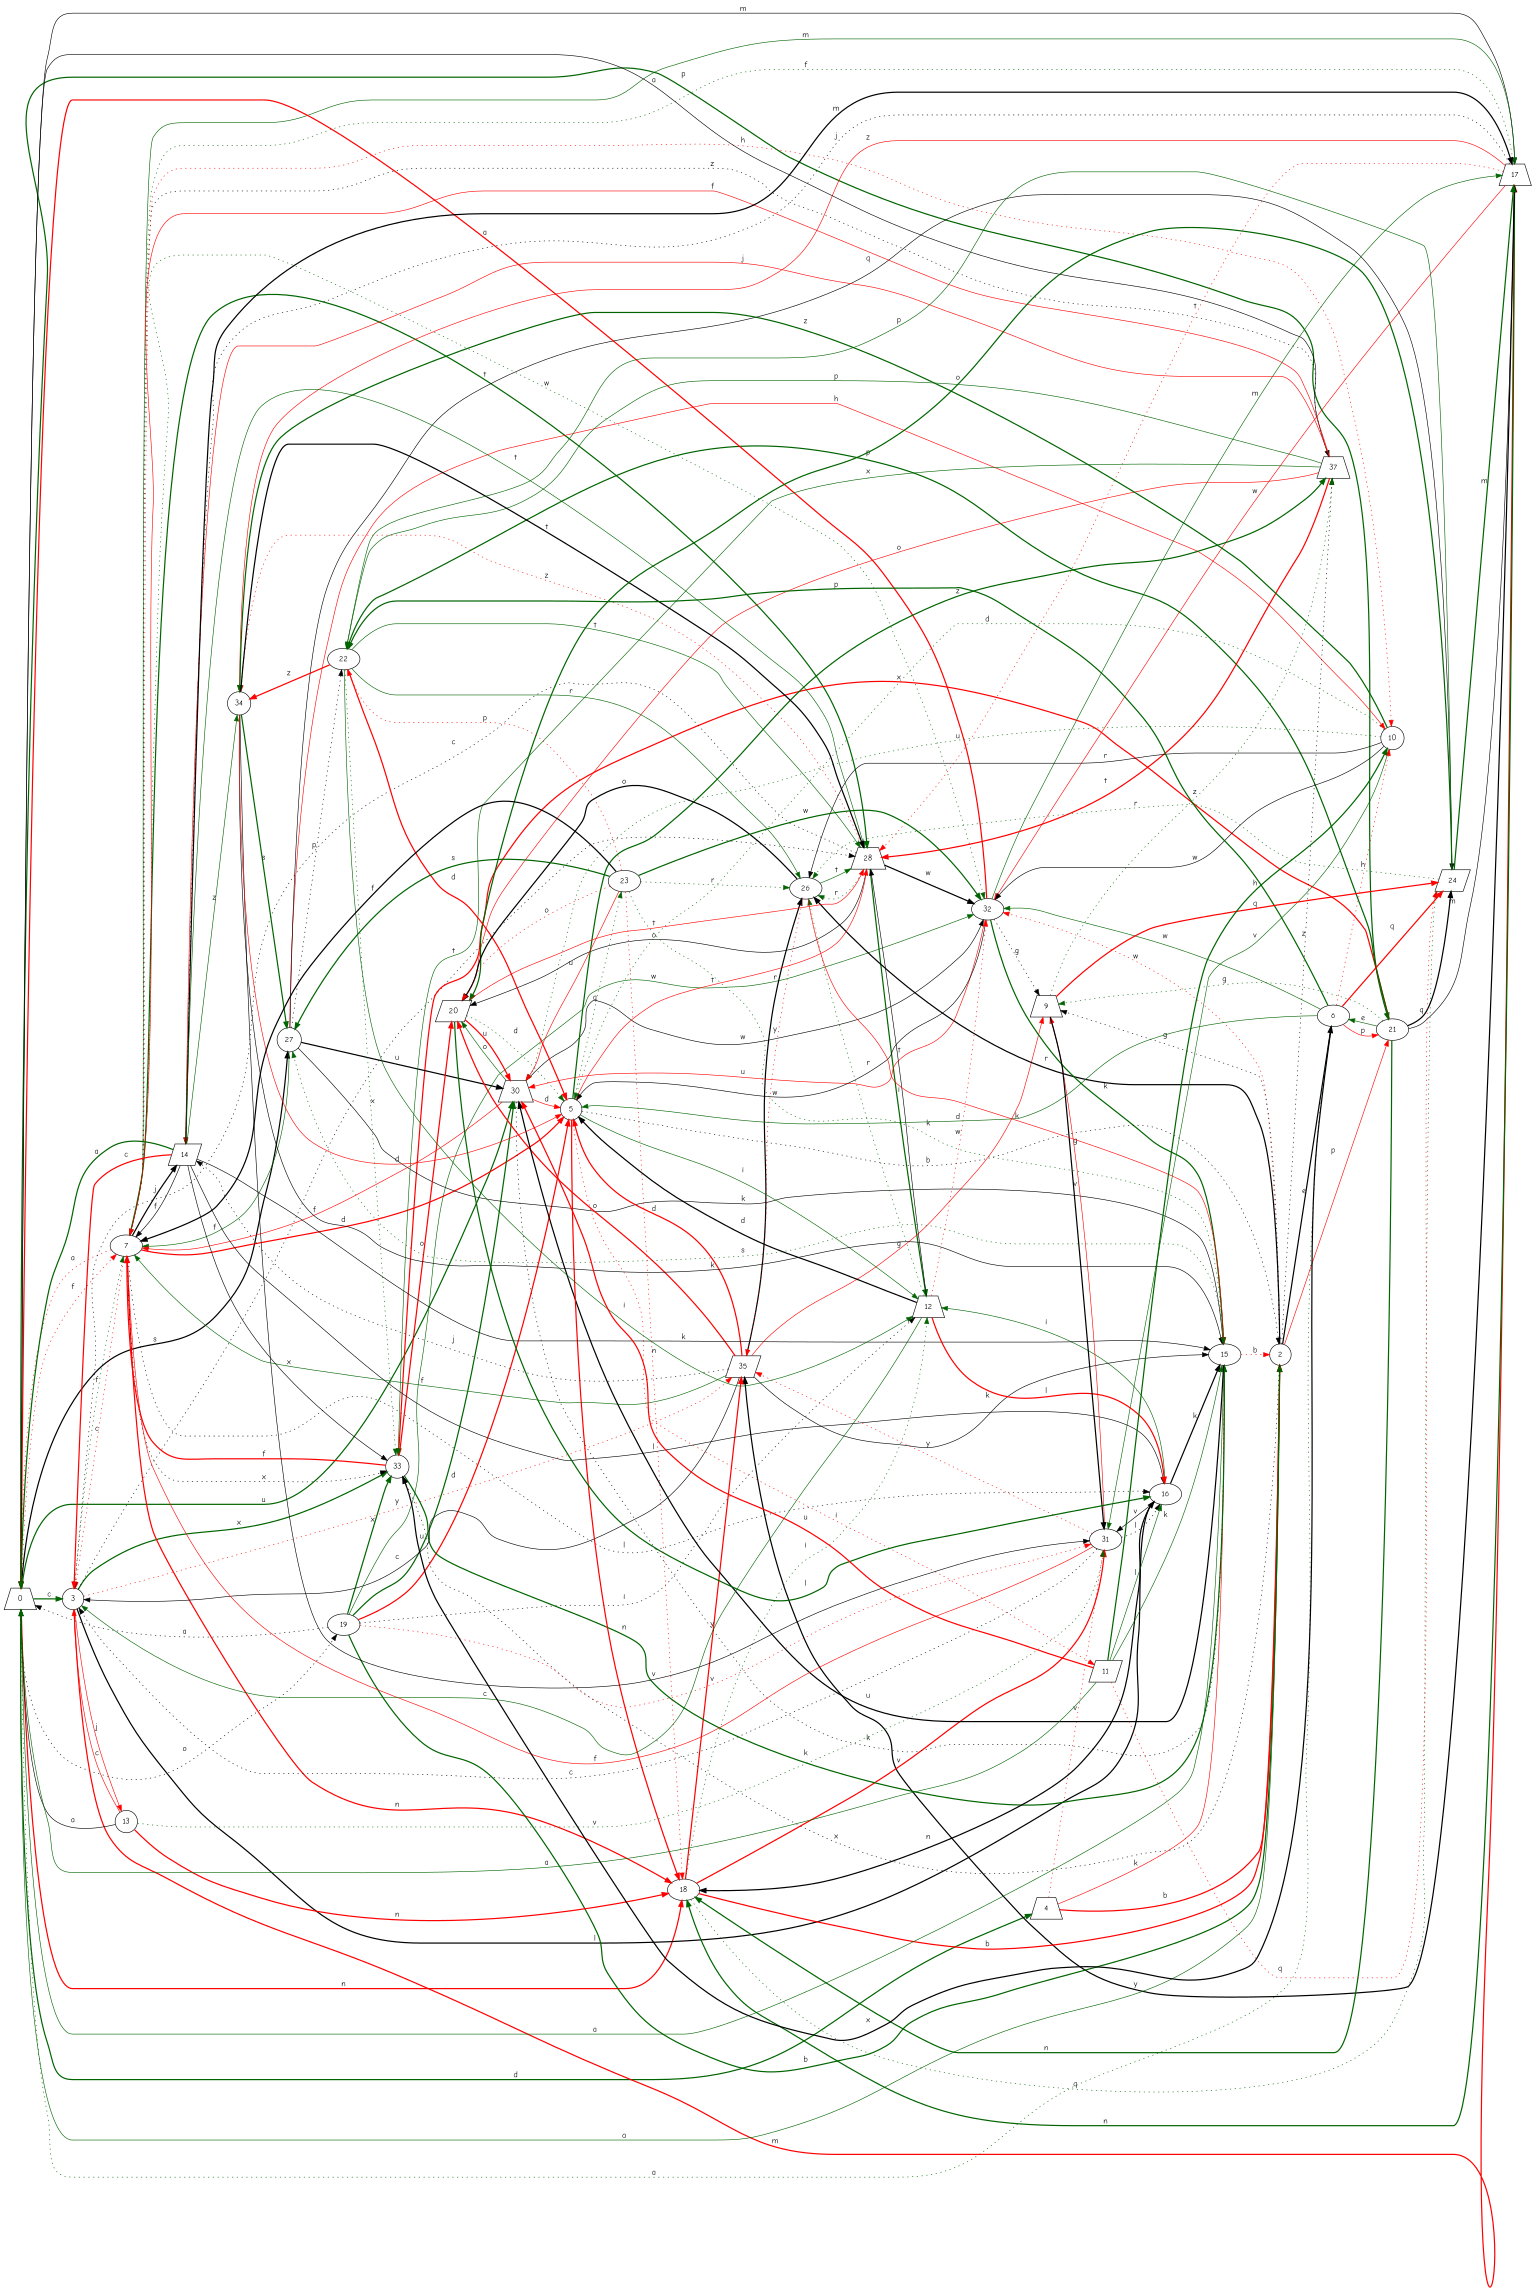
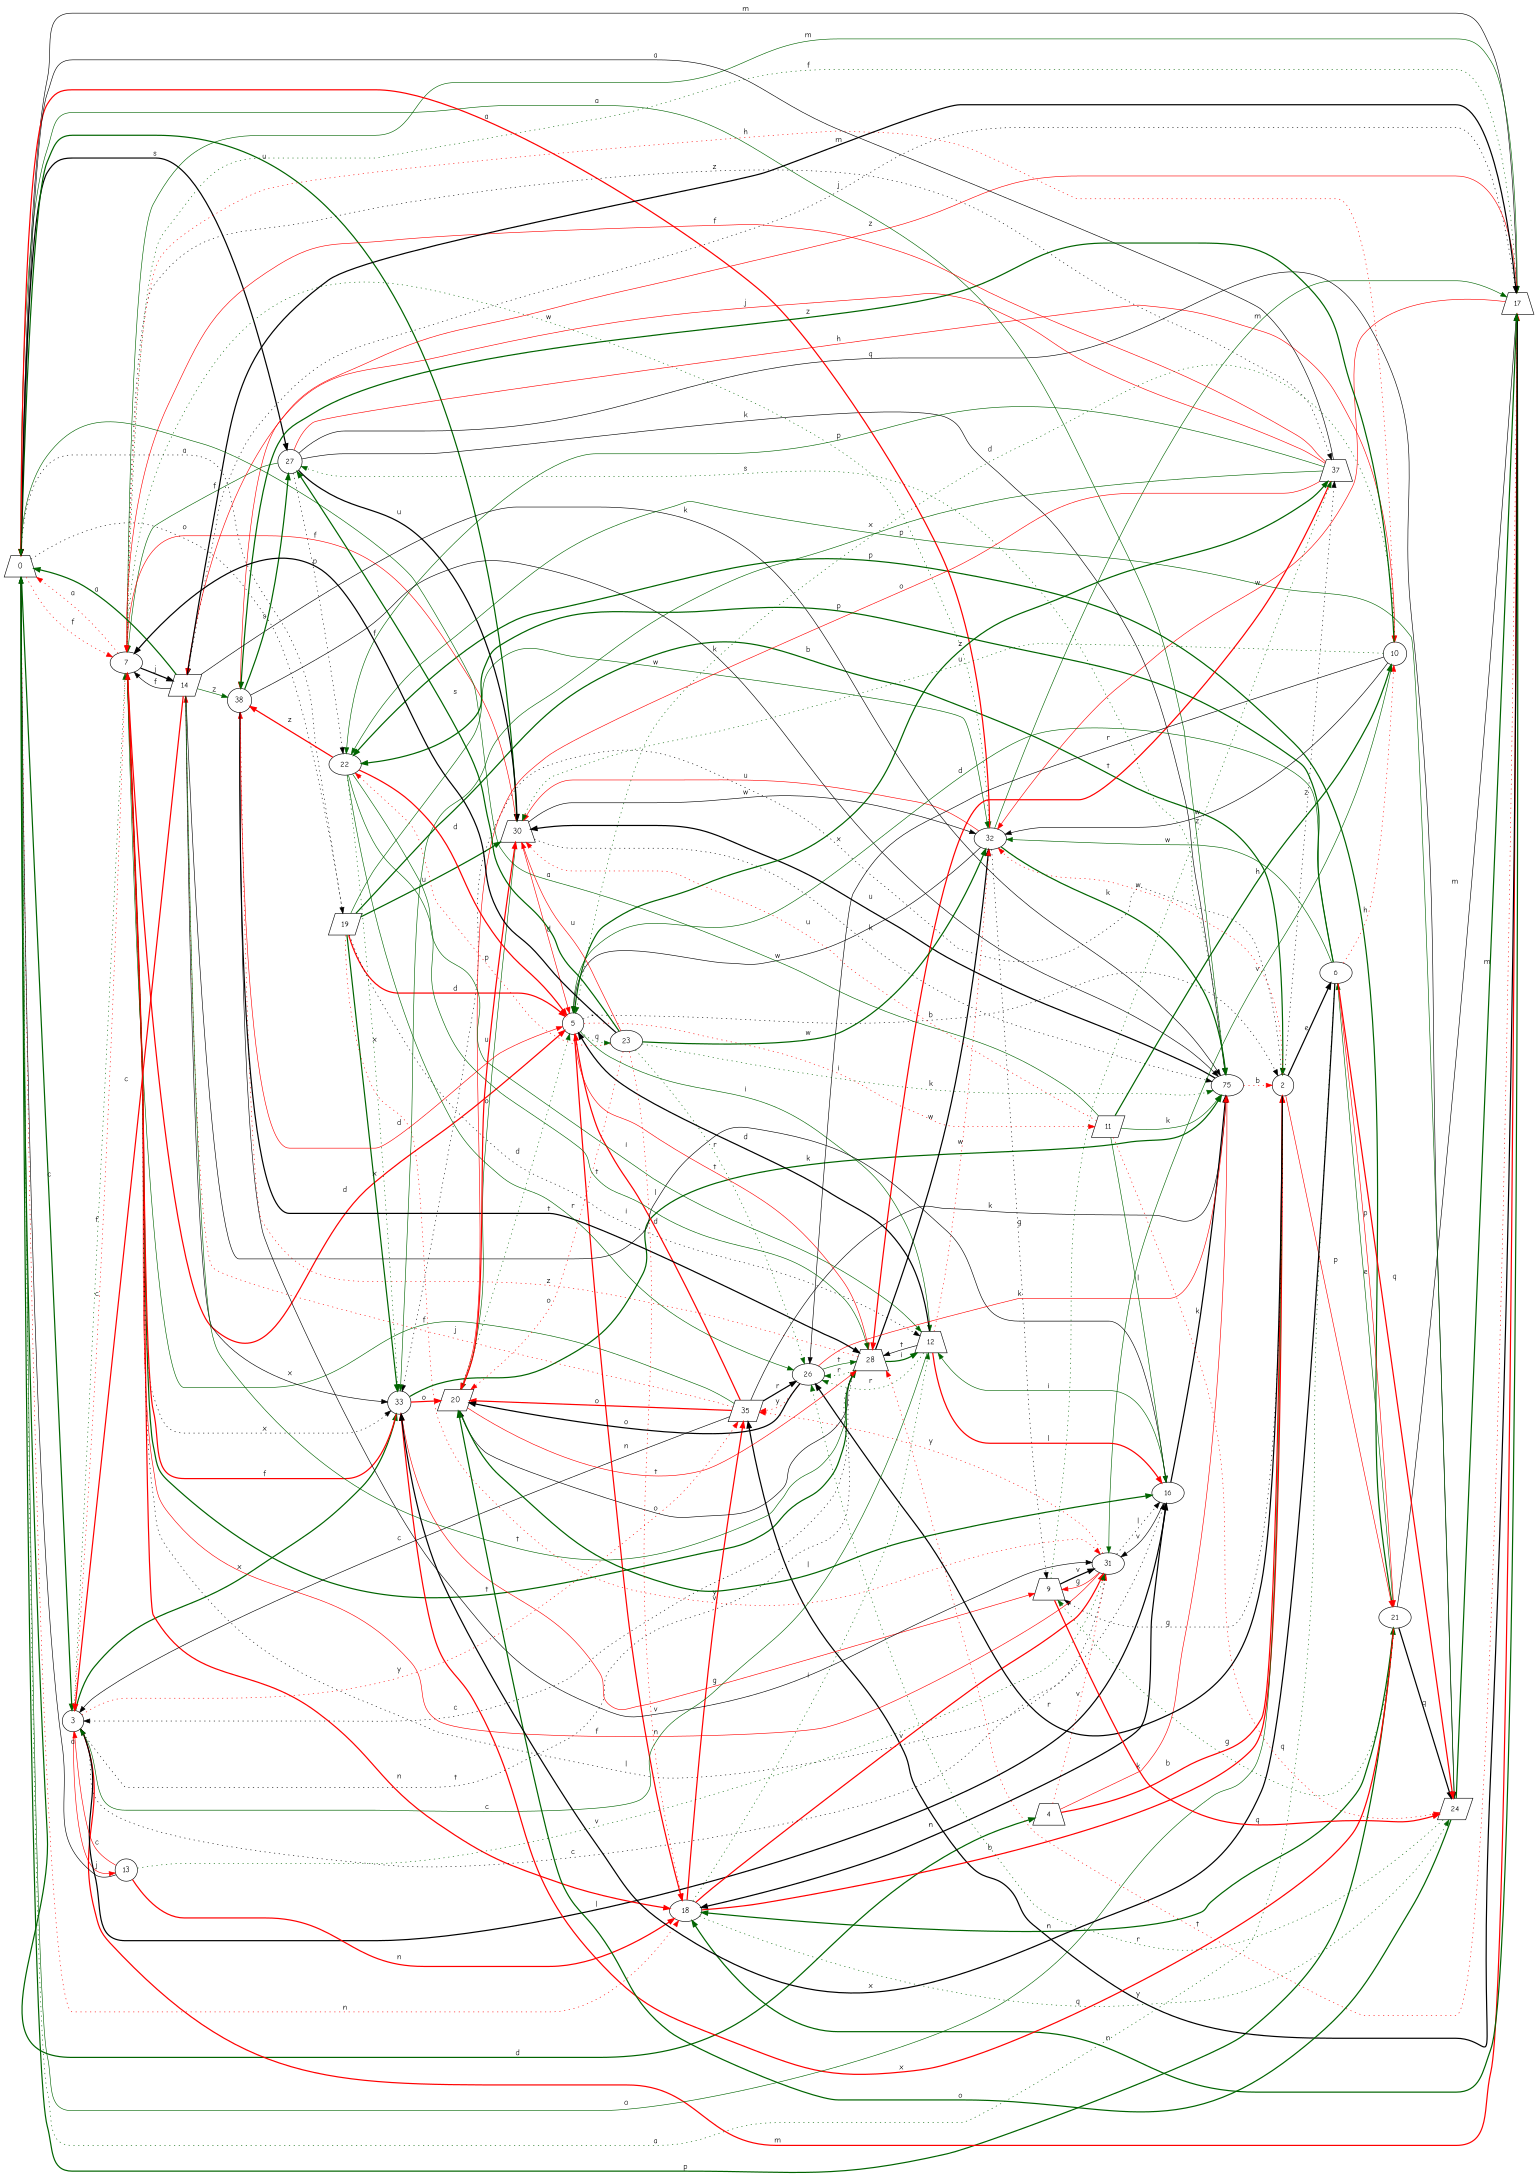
node "34": label "34" -> "38"
edge "35" -> "9": now "33" -> "9"
edge "35" -> "14": color black -> red
node "15": label "15" -> "75"
edge "11" -> "30": style bold -> dotted
node "19": shape ellipse -> parallelogram
edge "0" -> "18": style bold -> dotted
